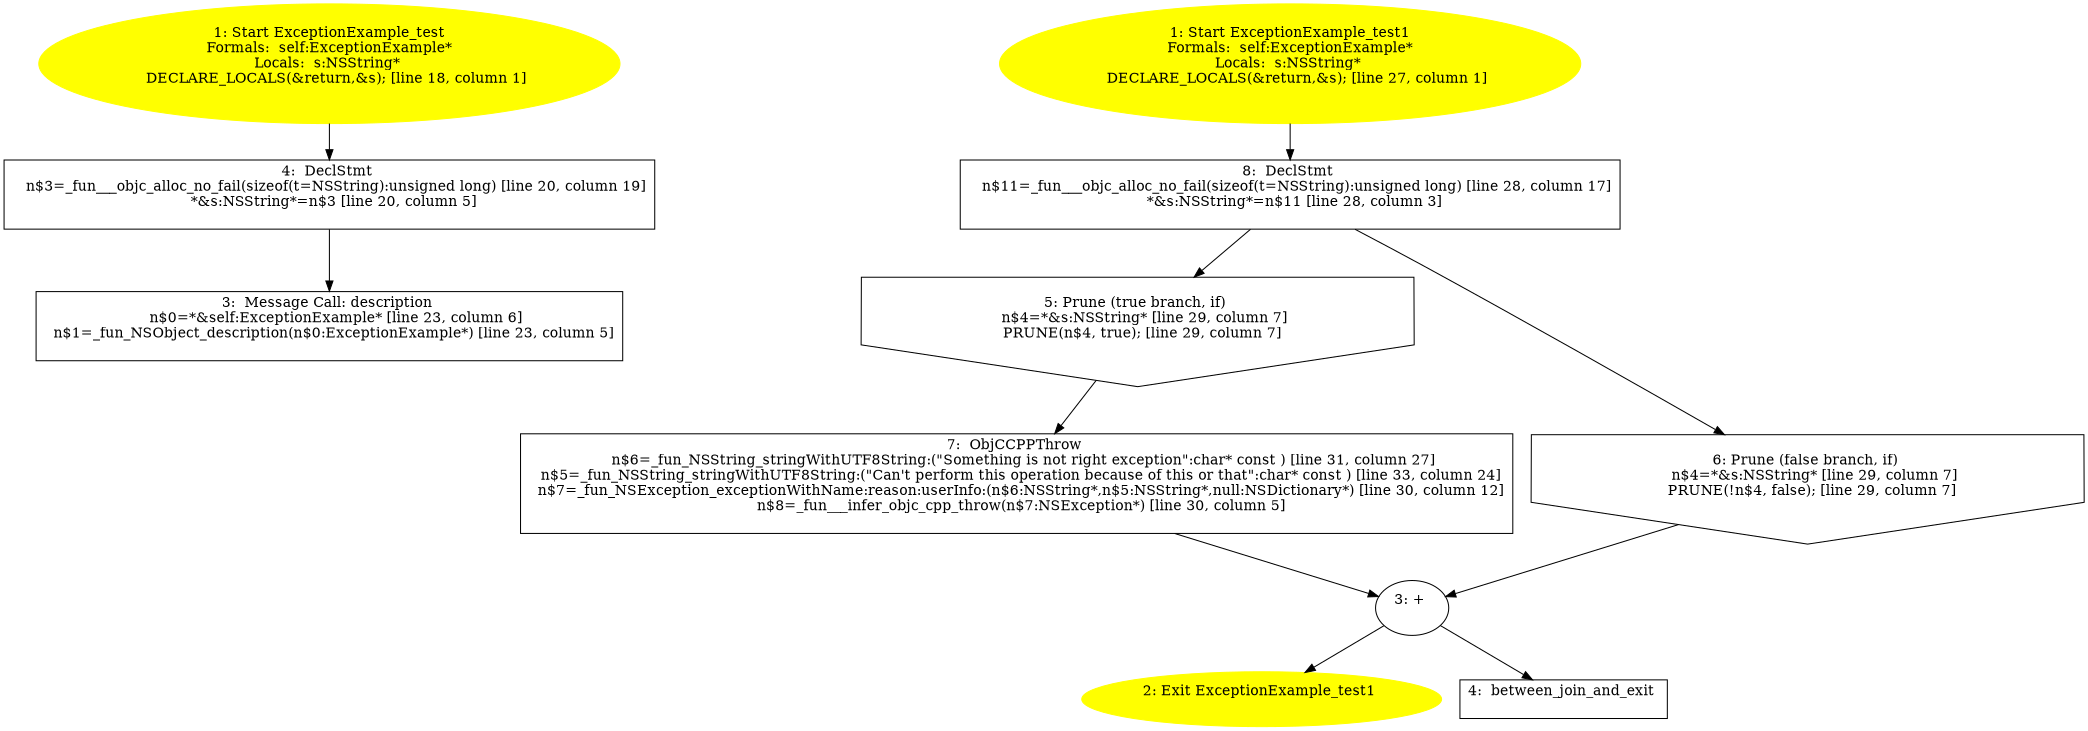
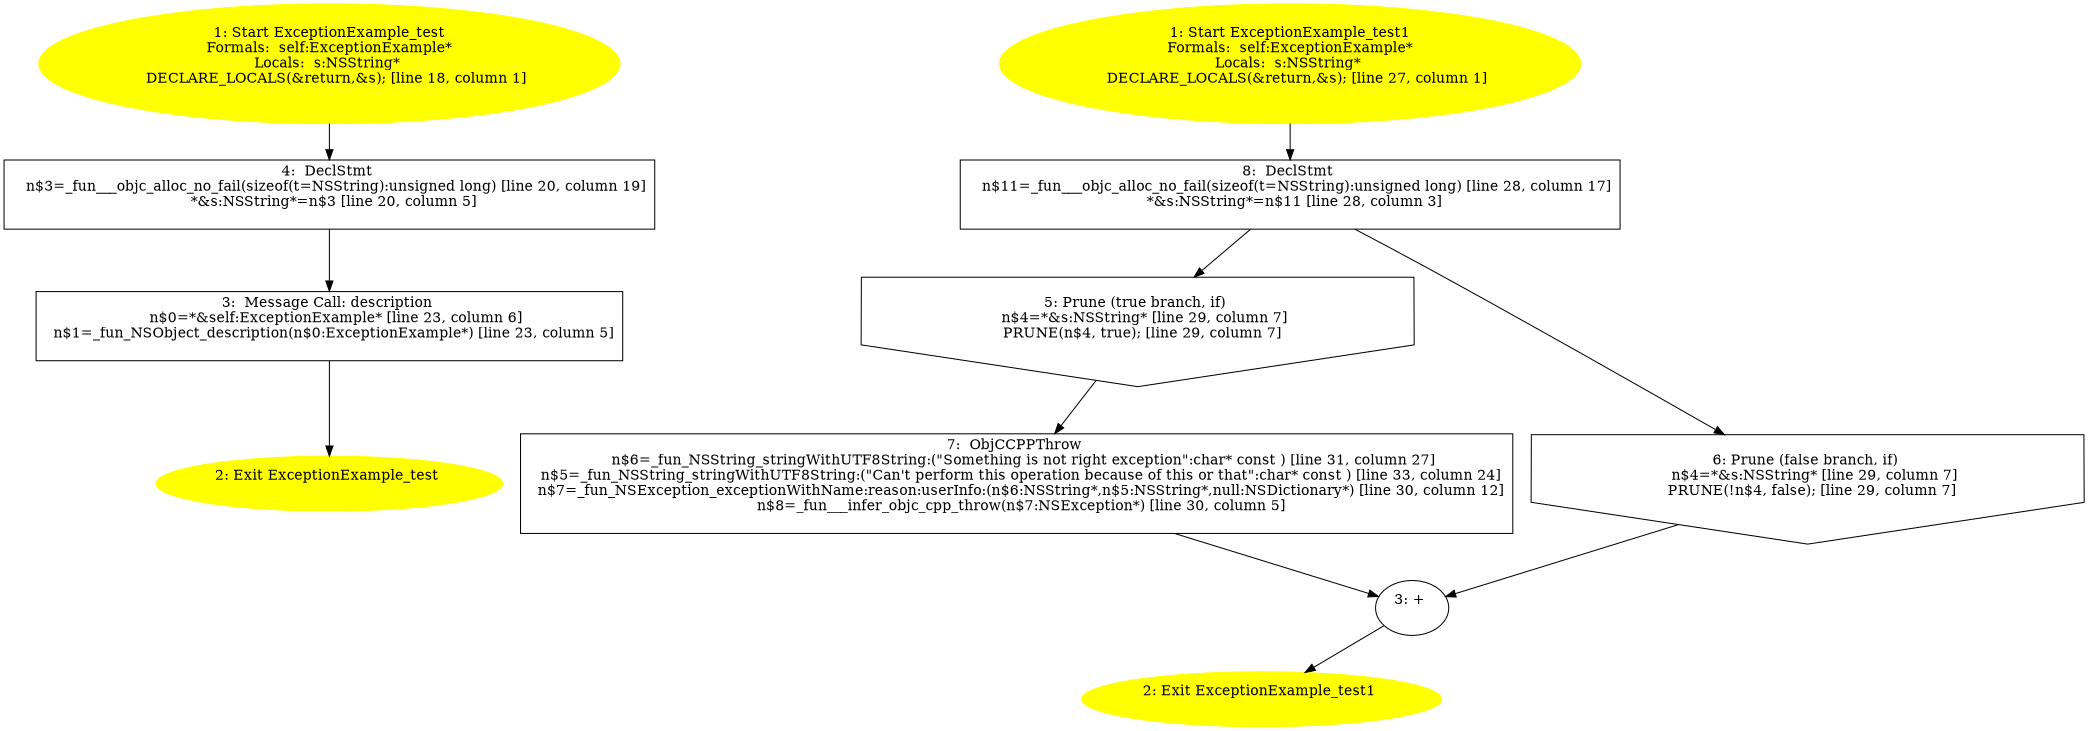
node "2: Exit ExceptionExample_test": added
node "4:  between_join_and_exit": removed
